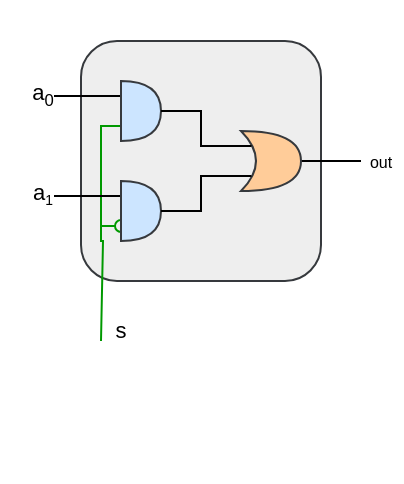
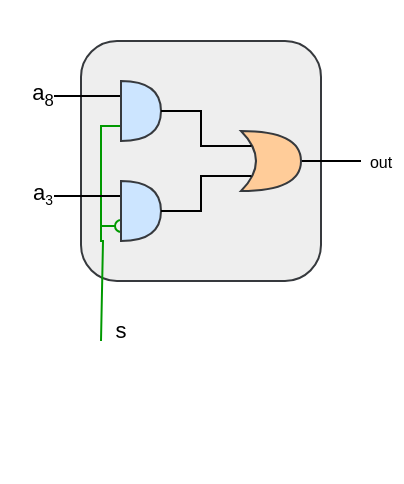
node "a0": label "a0" -> "a8"
node "a1": label "a1" -> "a3"
